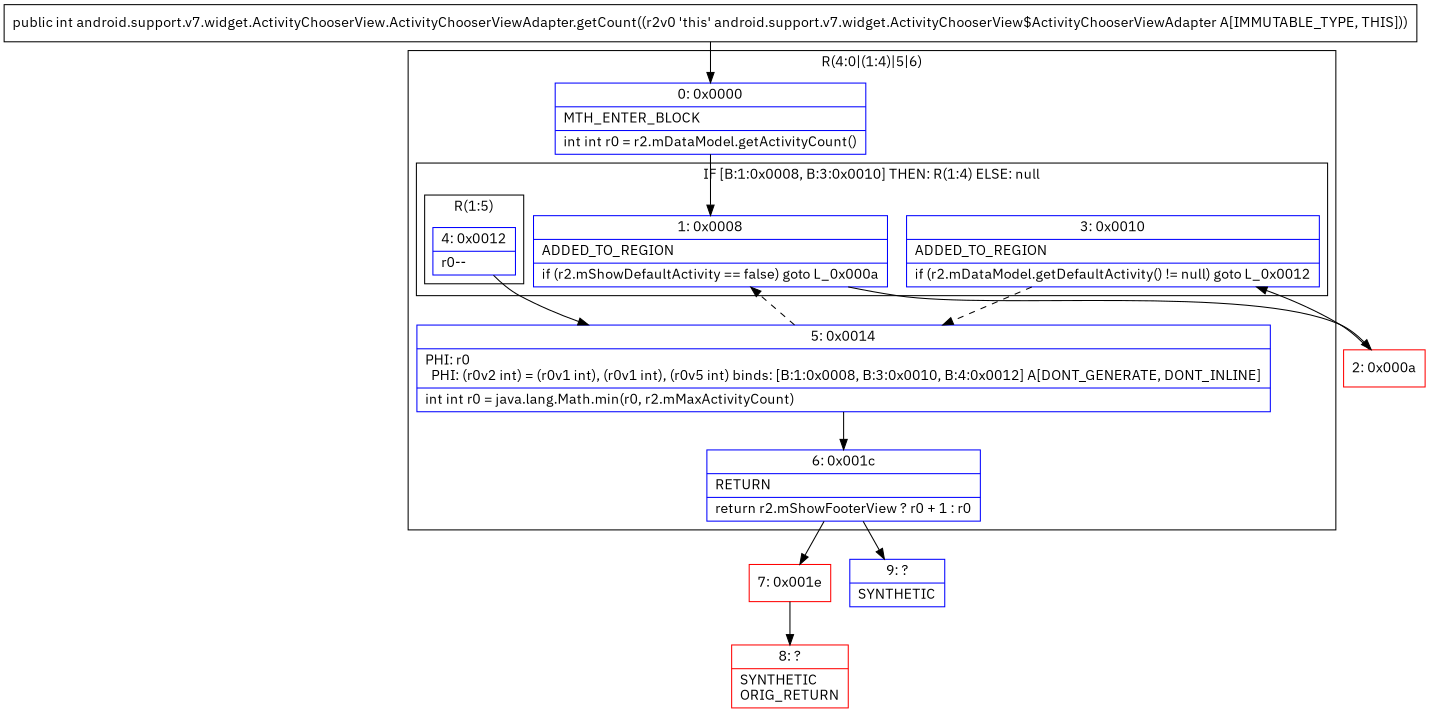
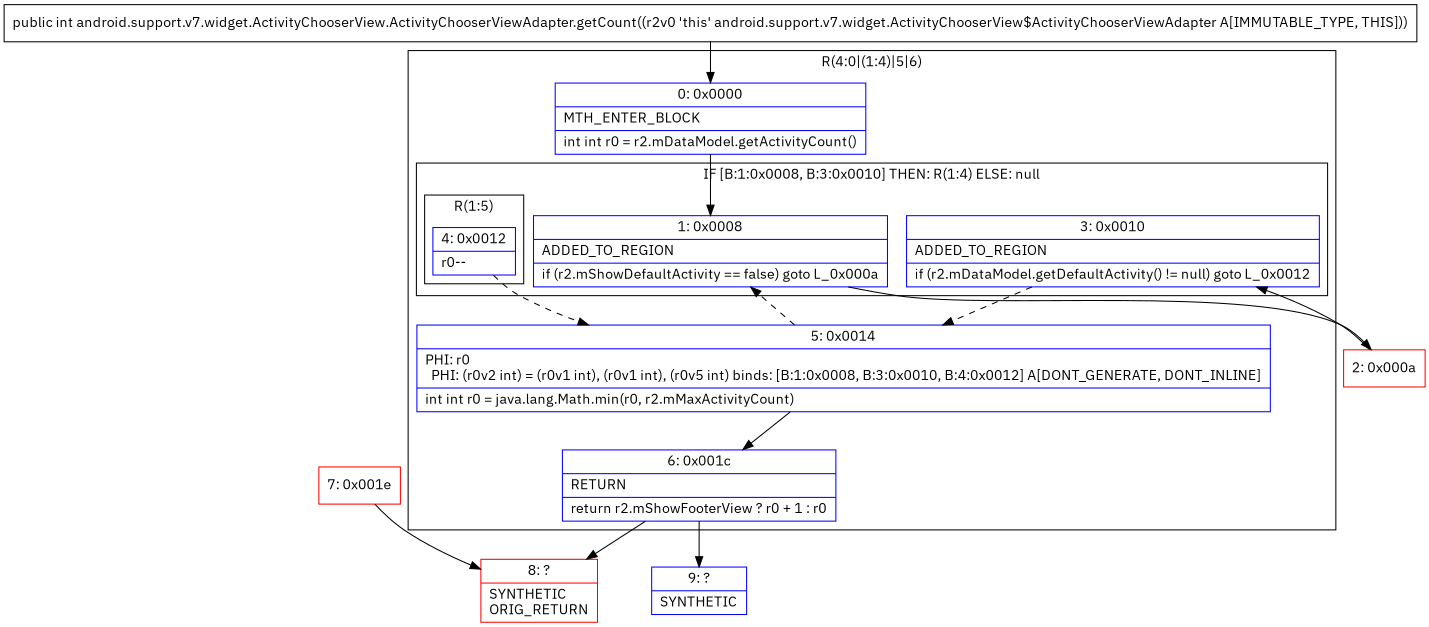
edge "4: 0x0012" -> "5: 0x0014": style solid -> dashed
edge "6: 0x001c" -> "7: 0x001e": now "6: 0x001c" -> "8: ?"
